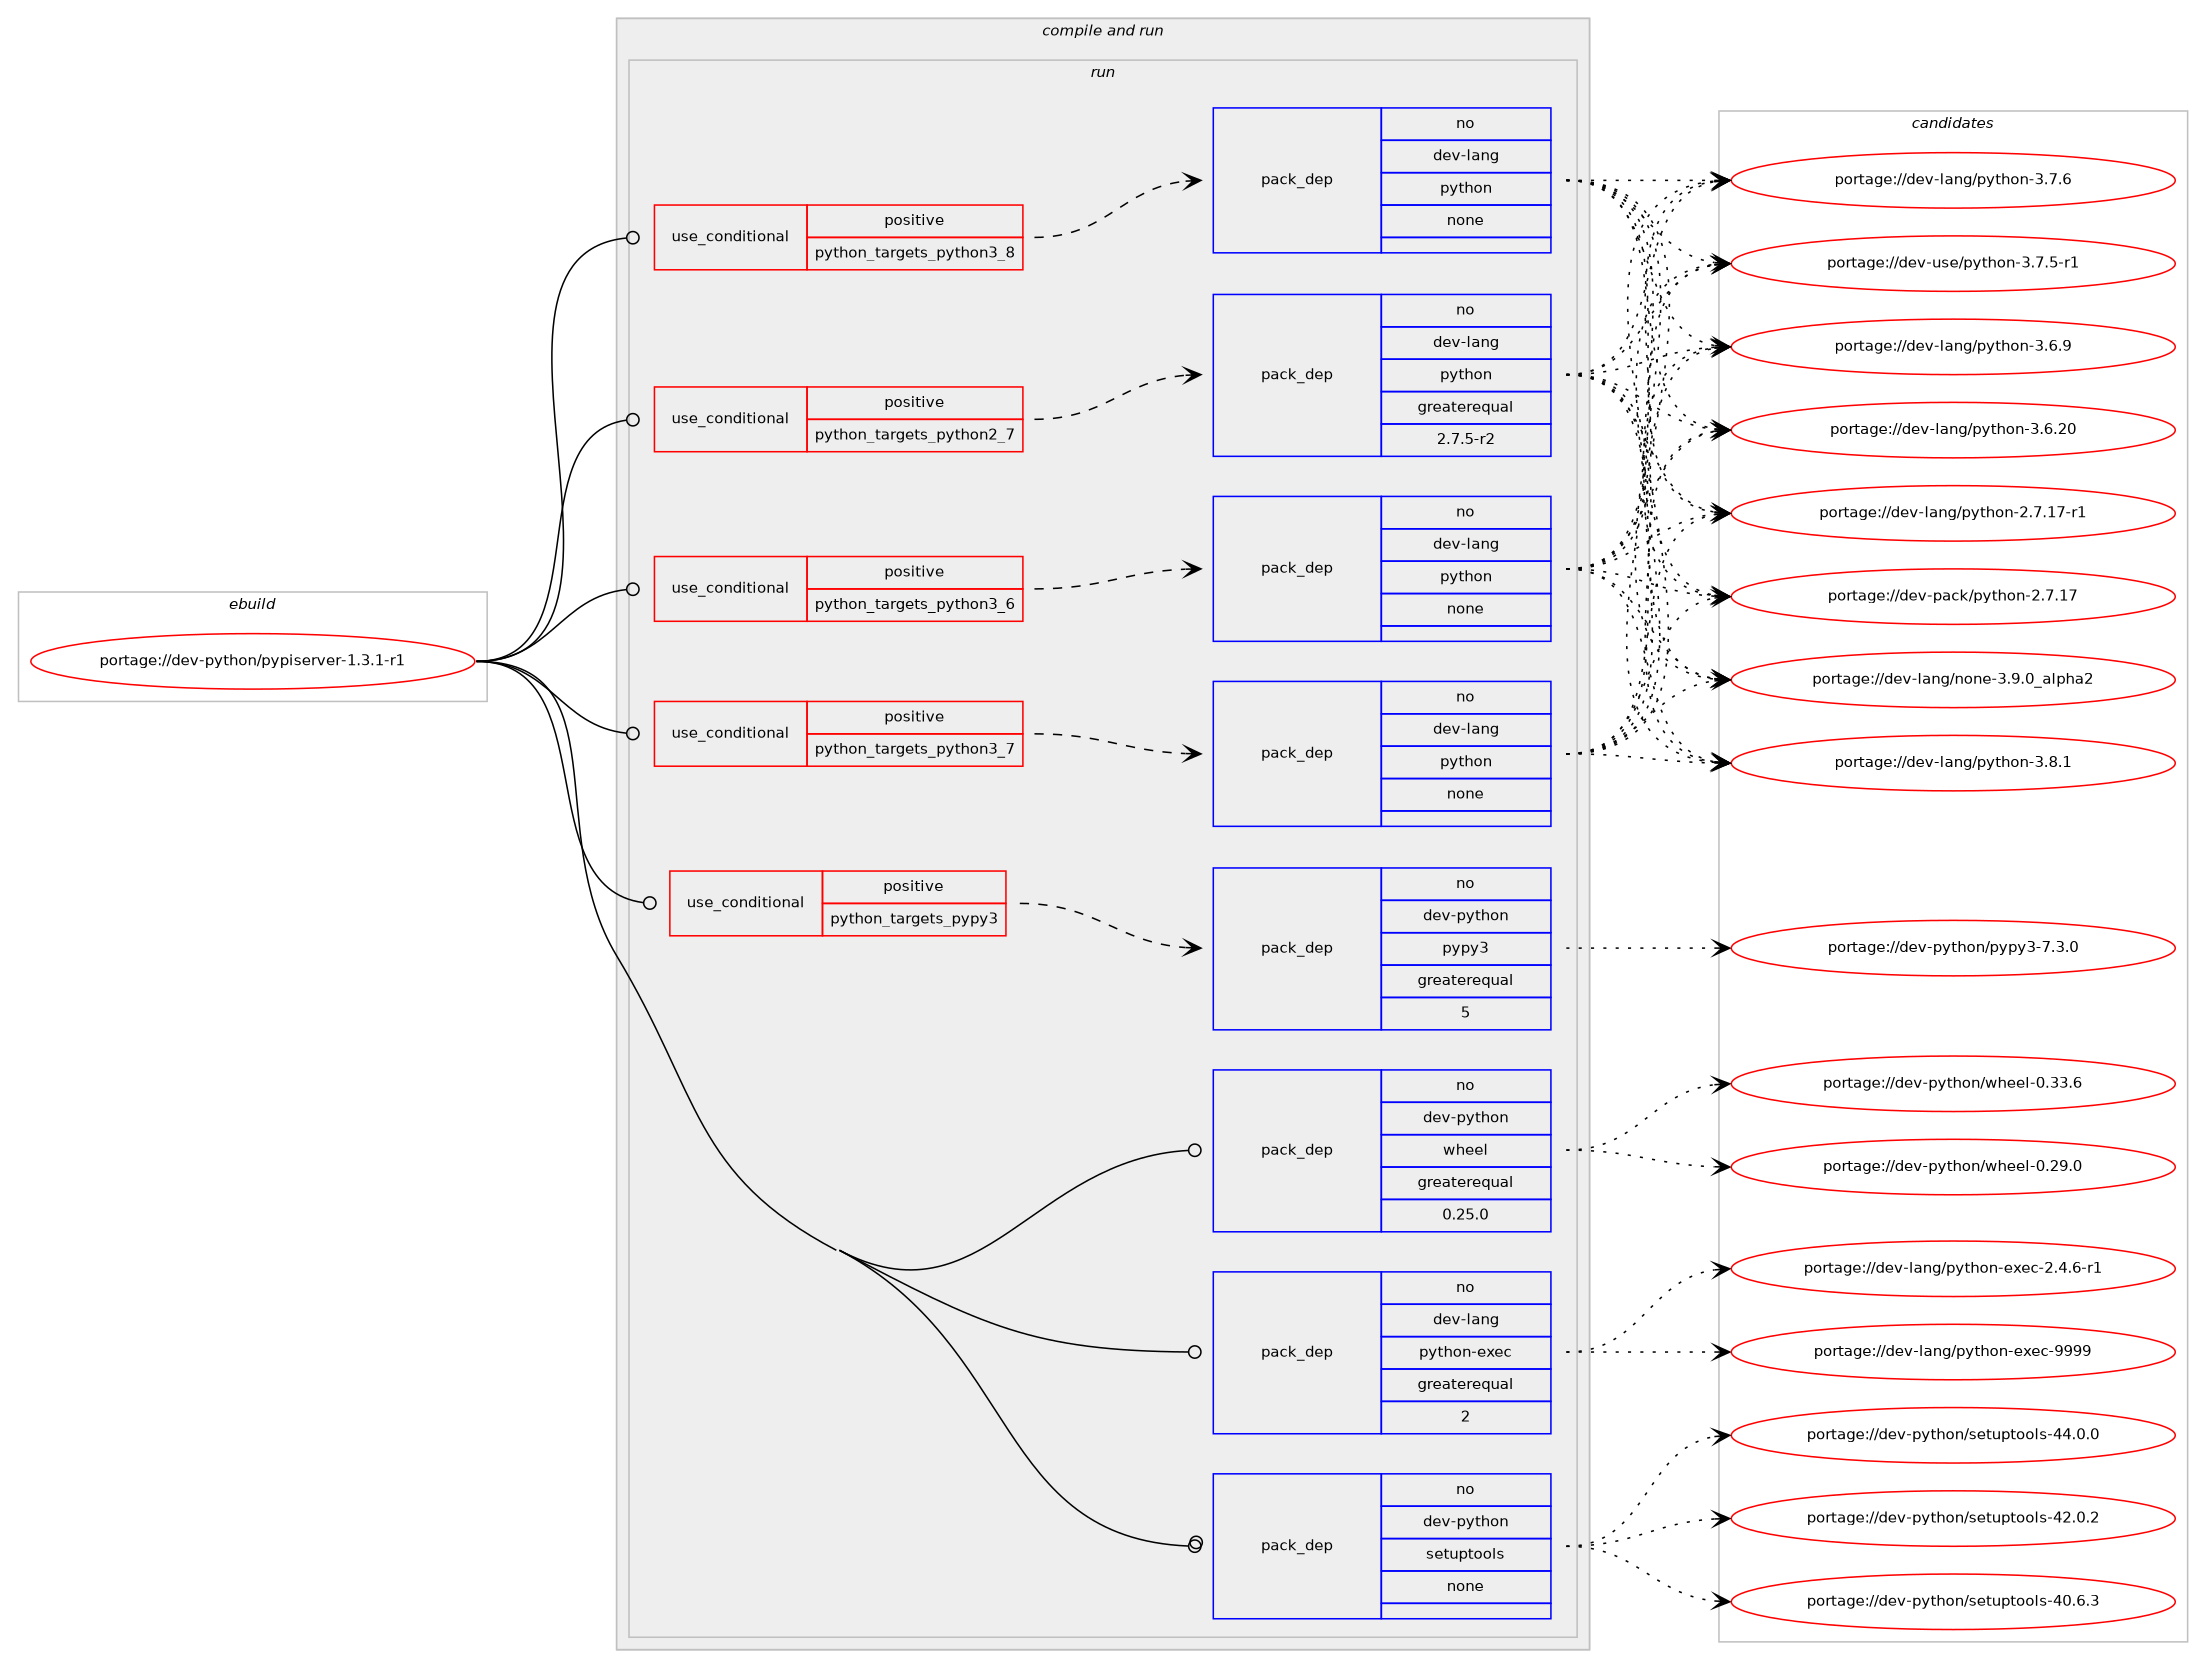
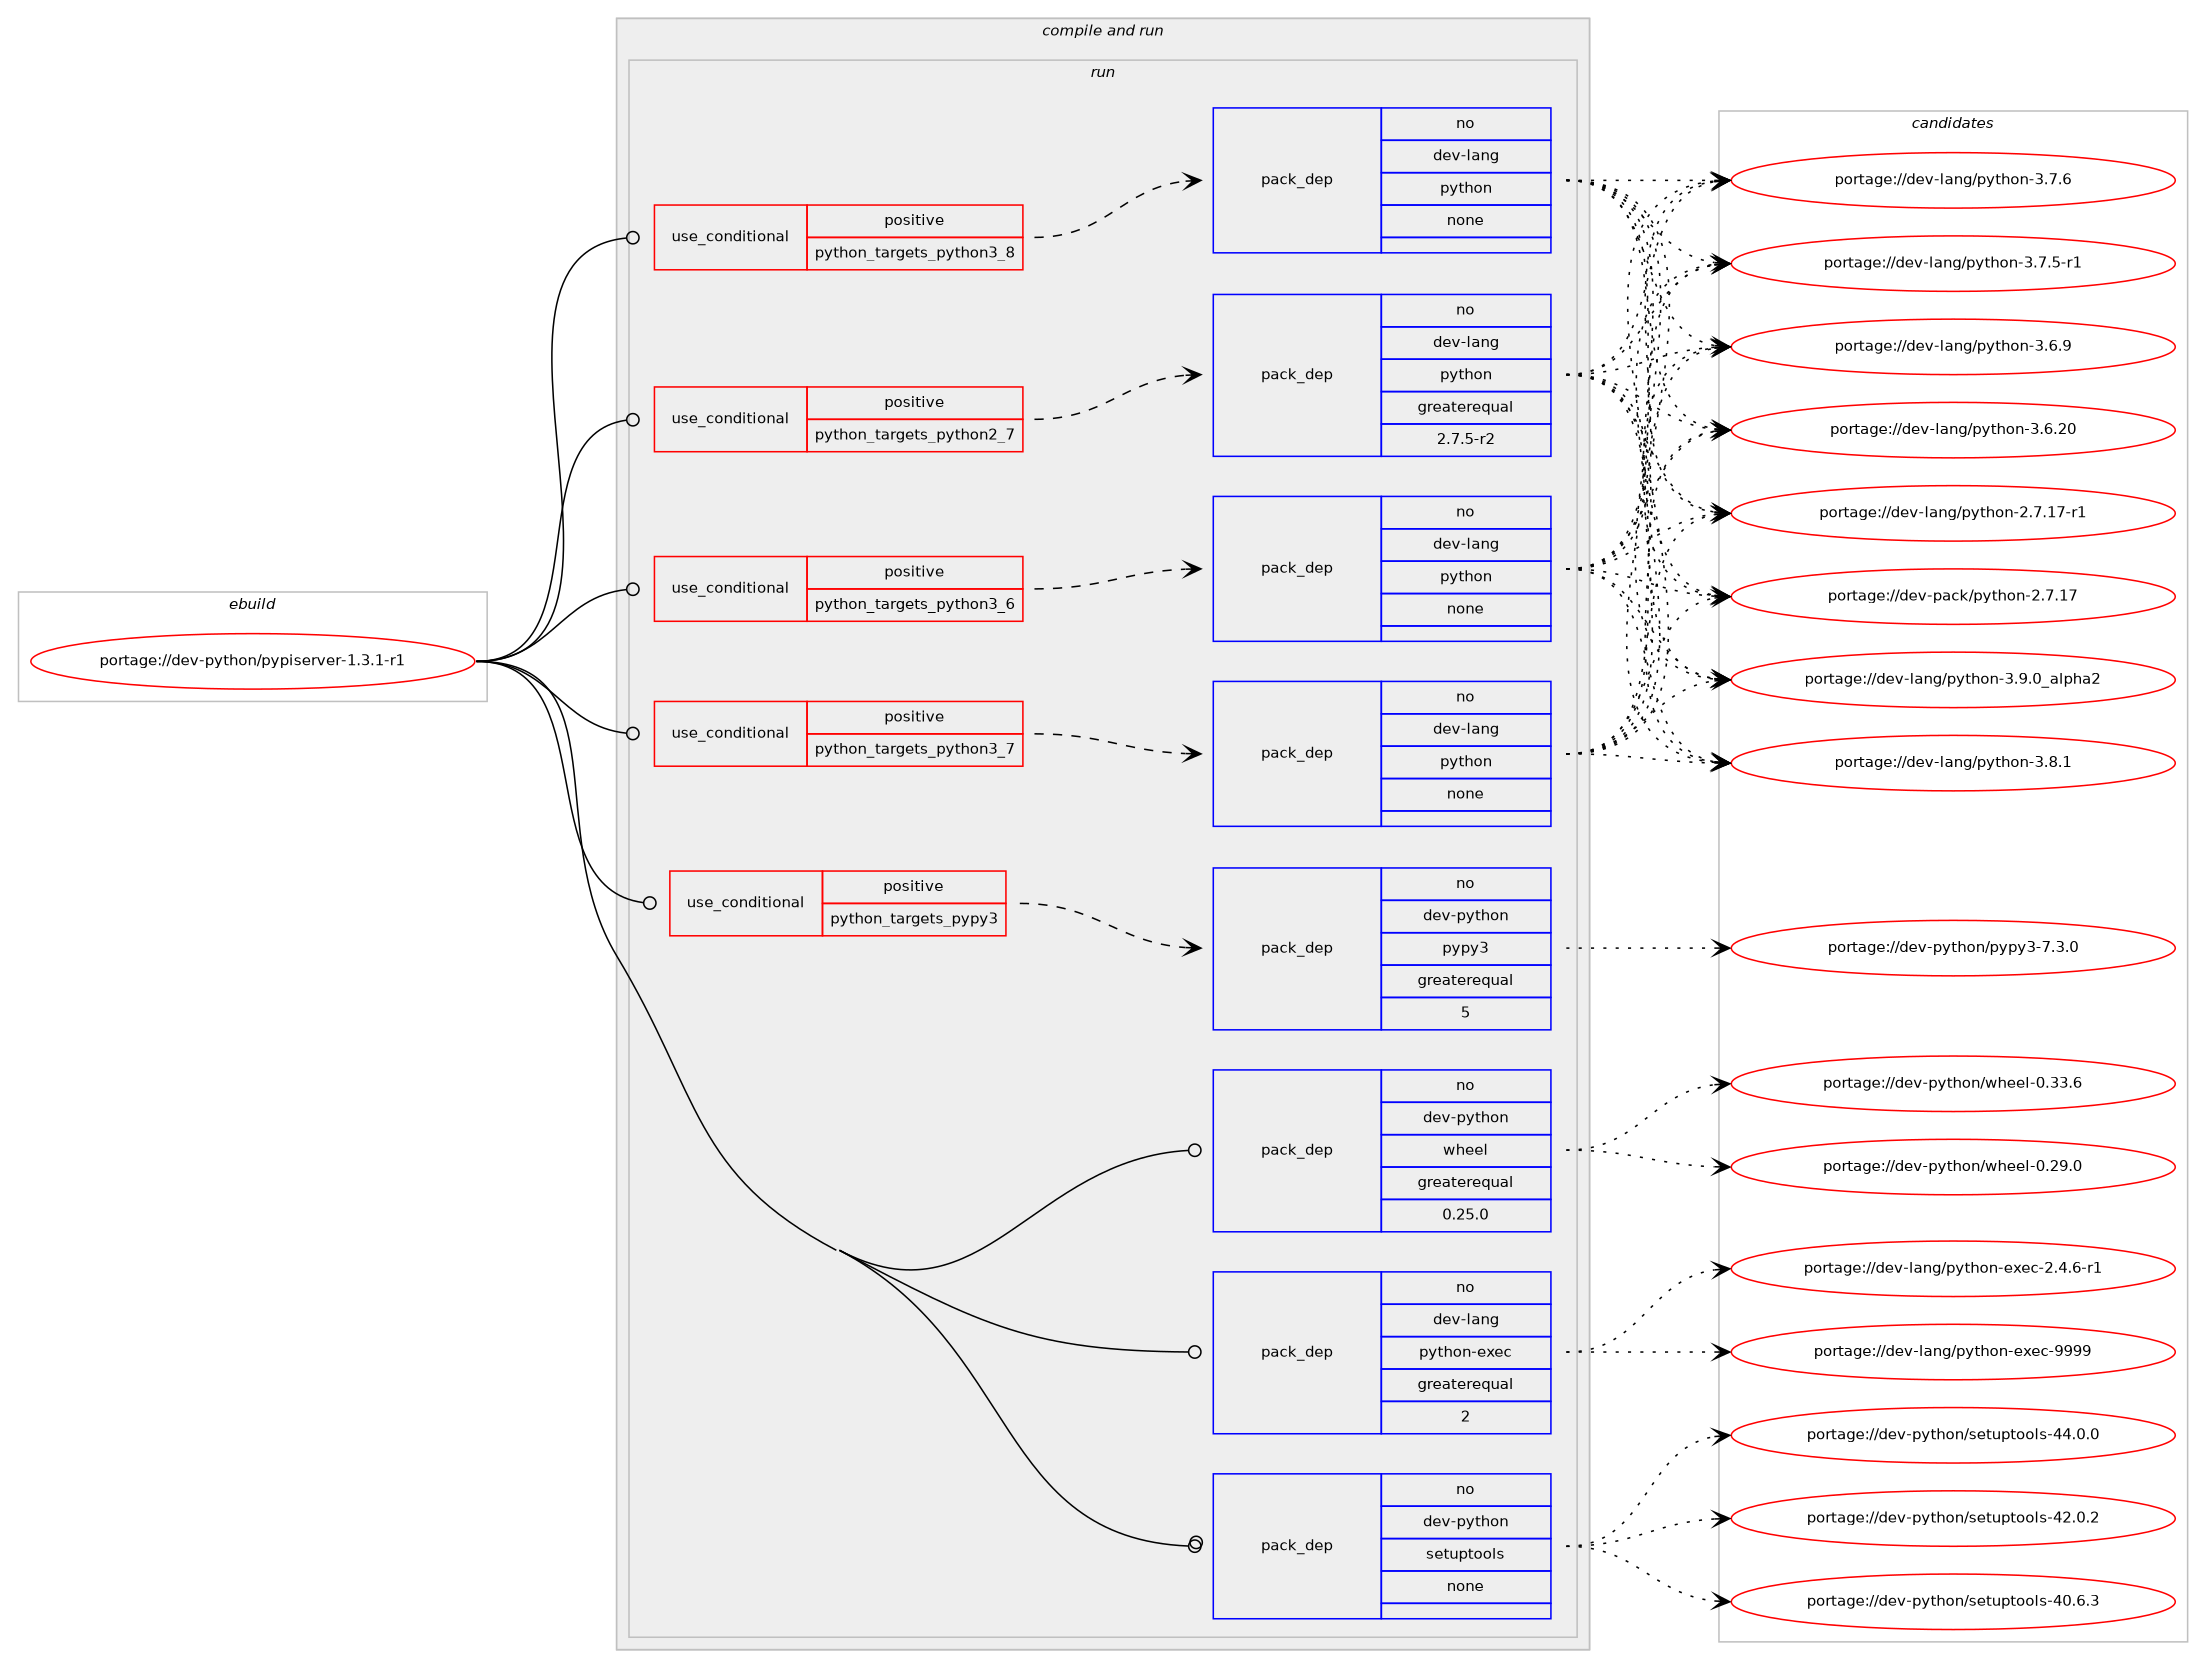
node "portage://dev-use/python-3.7.5-r1": label "portage://dev-use/python-3.7.5-r1" -> "portage://dev-lang/python-3.7.5-r1"
node "portage://dev-lang/none-3.9.0_alpha2": label "portage://dev-lang/none-3.9.0_alpha2" -> "portage://dev-lang/python-3.9.0_alpha2"
